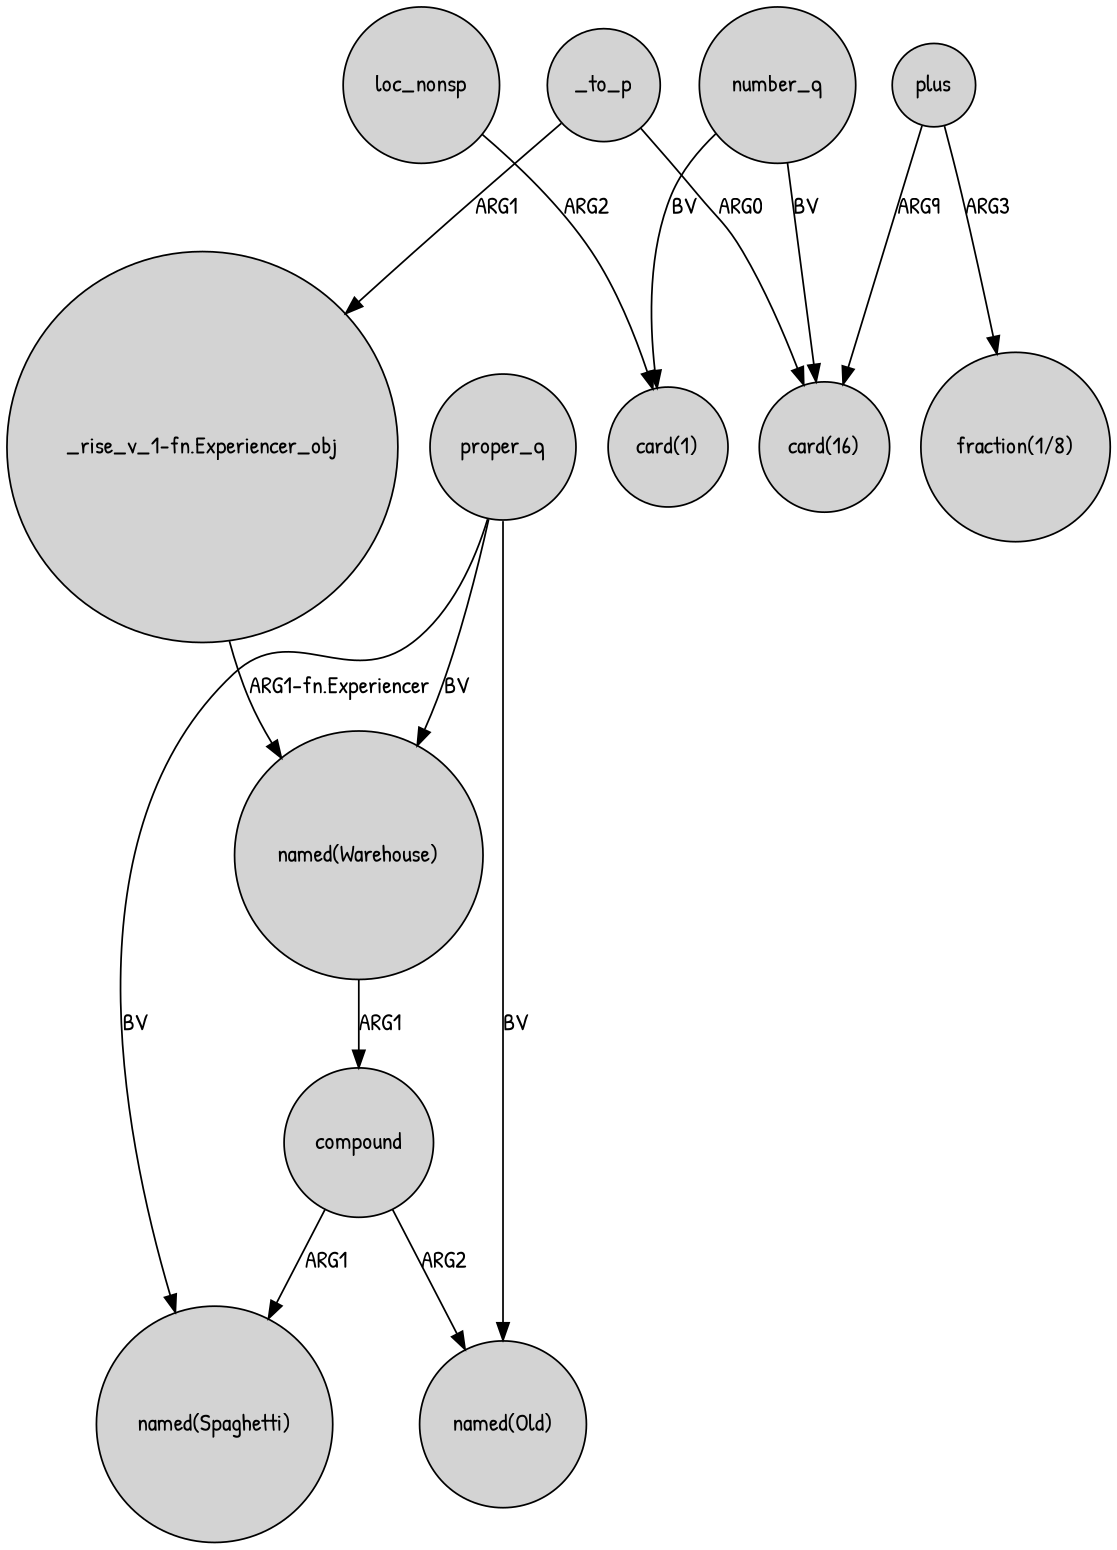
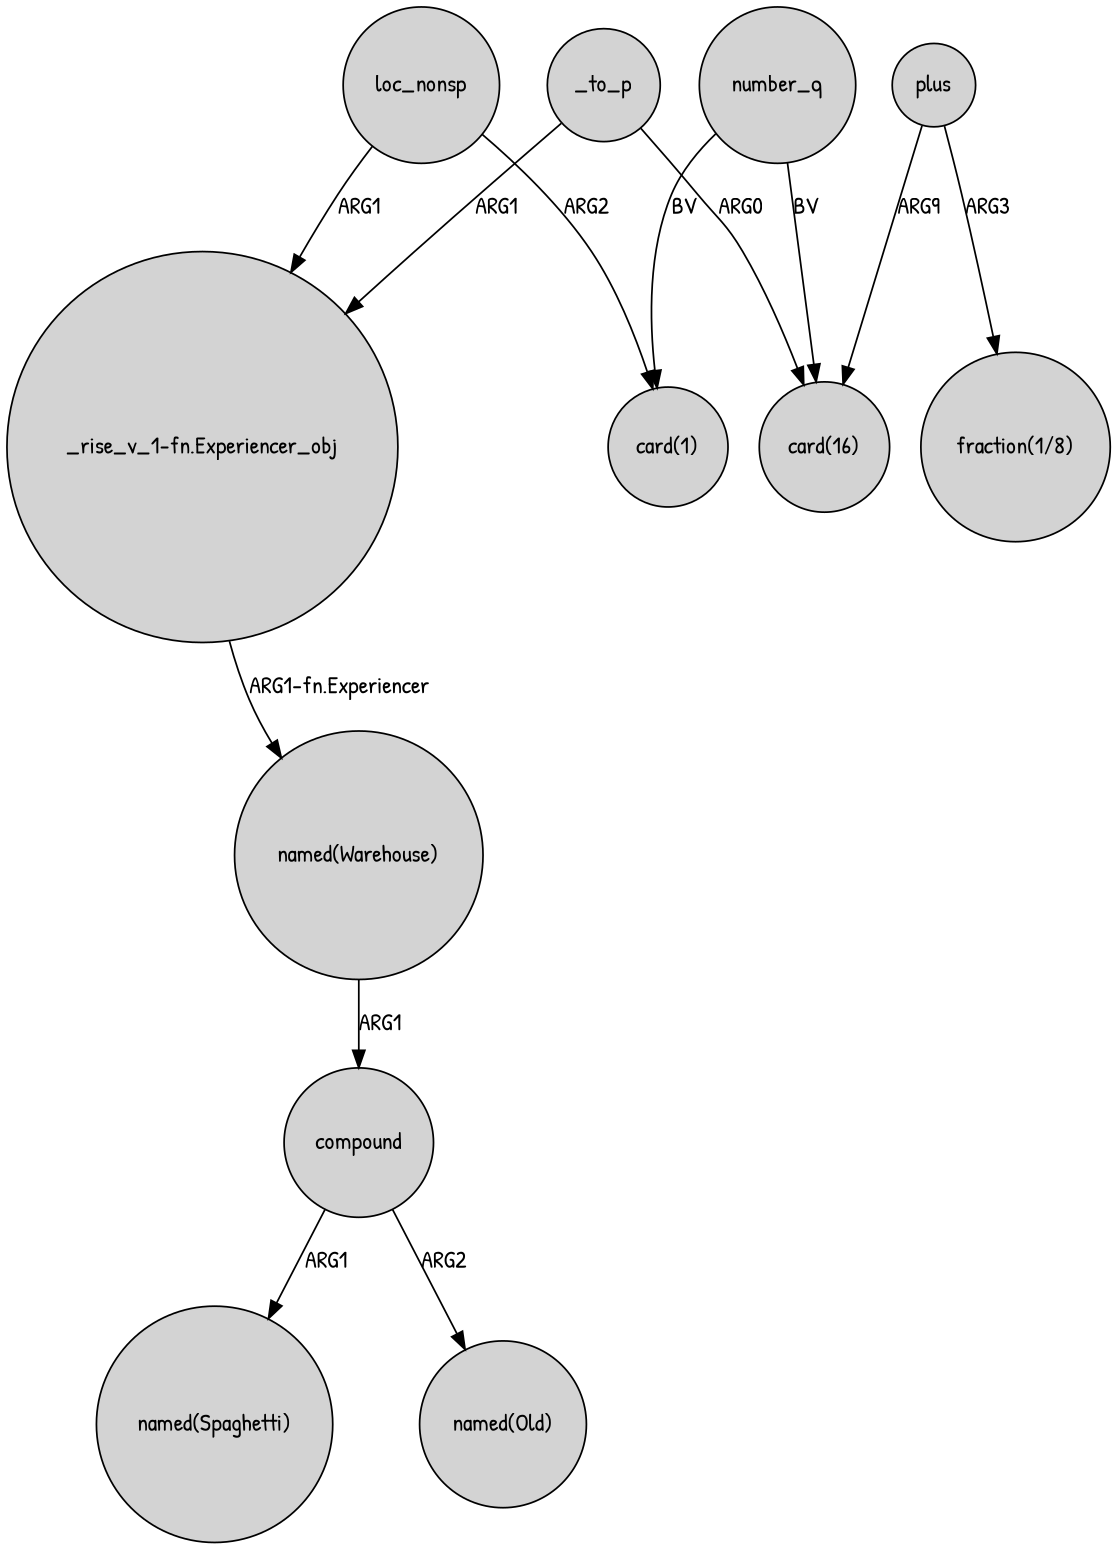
edge "loc_nonsp" -> "_rise_v_1-fn.Experiencer_obj": added, label "ARG1"
node "proper_q": removed
